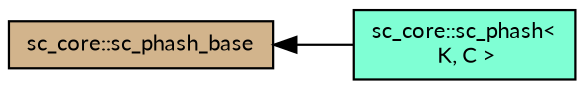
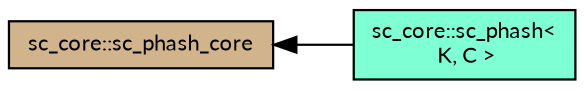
node "sc_core::sc_phash_base": label "sc_core::sc_phash_base" -> "sc_core::sc_phash_core"
